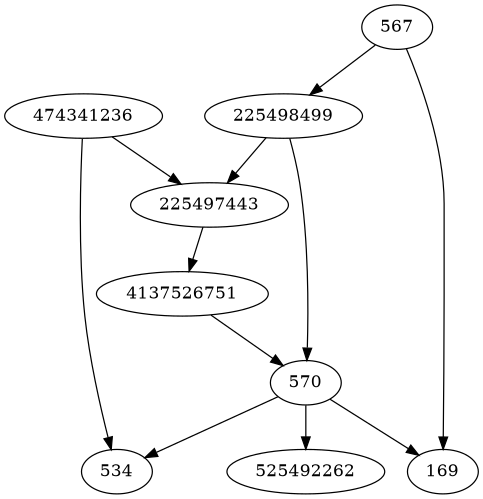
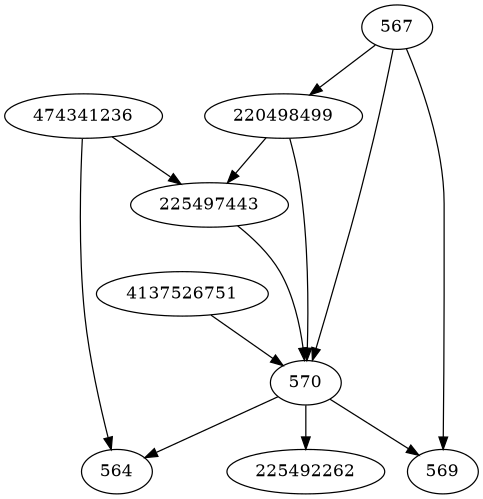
node "225498499": label "225498499" -> "220498499"
edge "567" -> "570": added
edge "225497443" -> "4137526751": now "225497443" -> "570"
node "534": label "534" -> "564"
node "525492262": label "525492262" -> "225492262"
node "169": label "169" -> "569"
